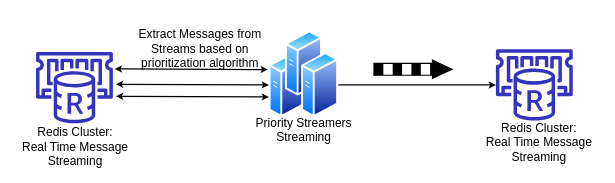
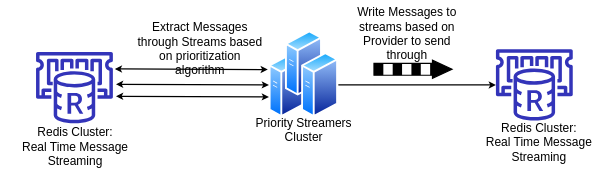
node "Write Messages to streams based on Provider to send through": added
node "Extract Messages from Streams based on prioritization algorithm": label "Extract Messages from Streams based on prioritization algorithm" -> "Extract Messages through Streams based on prioritization algorithm"
node "Priority Streamers Streaming": label "Priority Streamers Streaming" -> "Priority Streamers Cluster"
